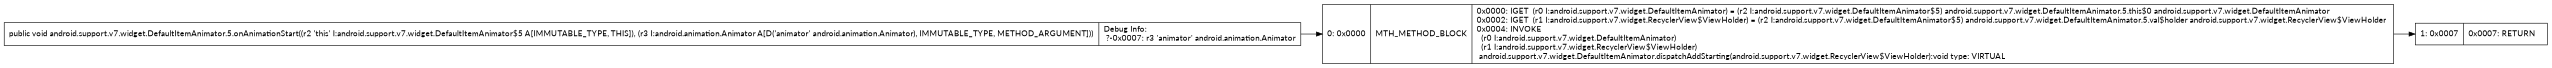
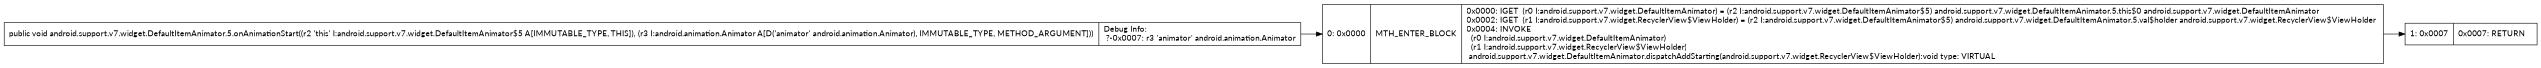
node "0: 0x0000": text "MTH_METHOD_BLOCK" -> "MTH_ENTER_BLOCK"
